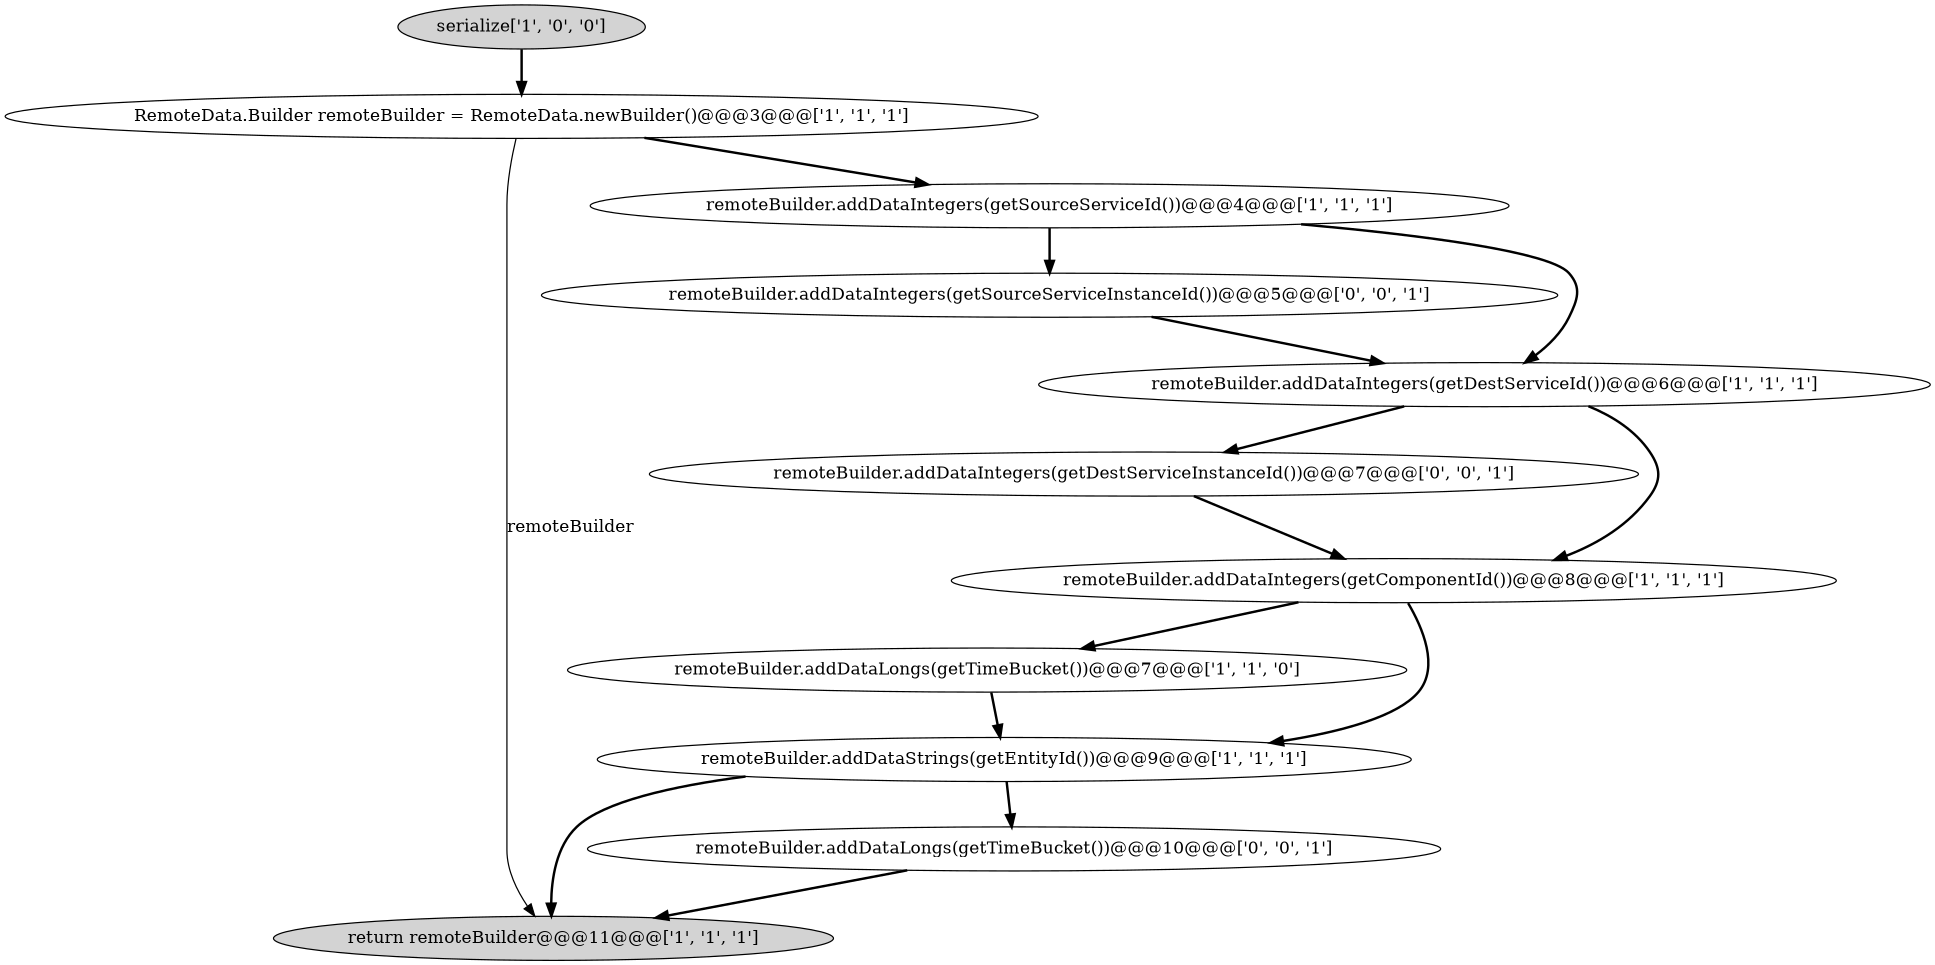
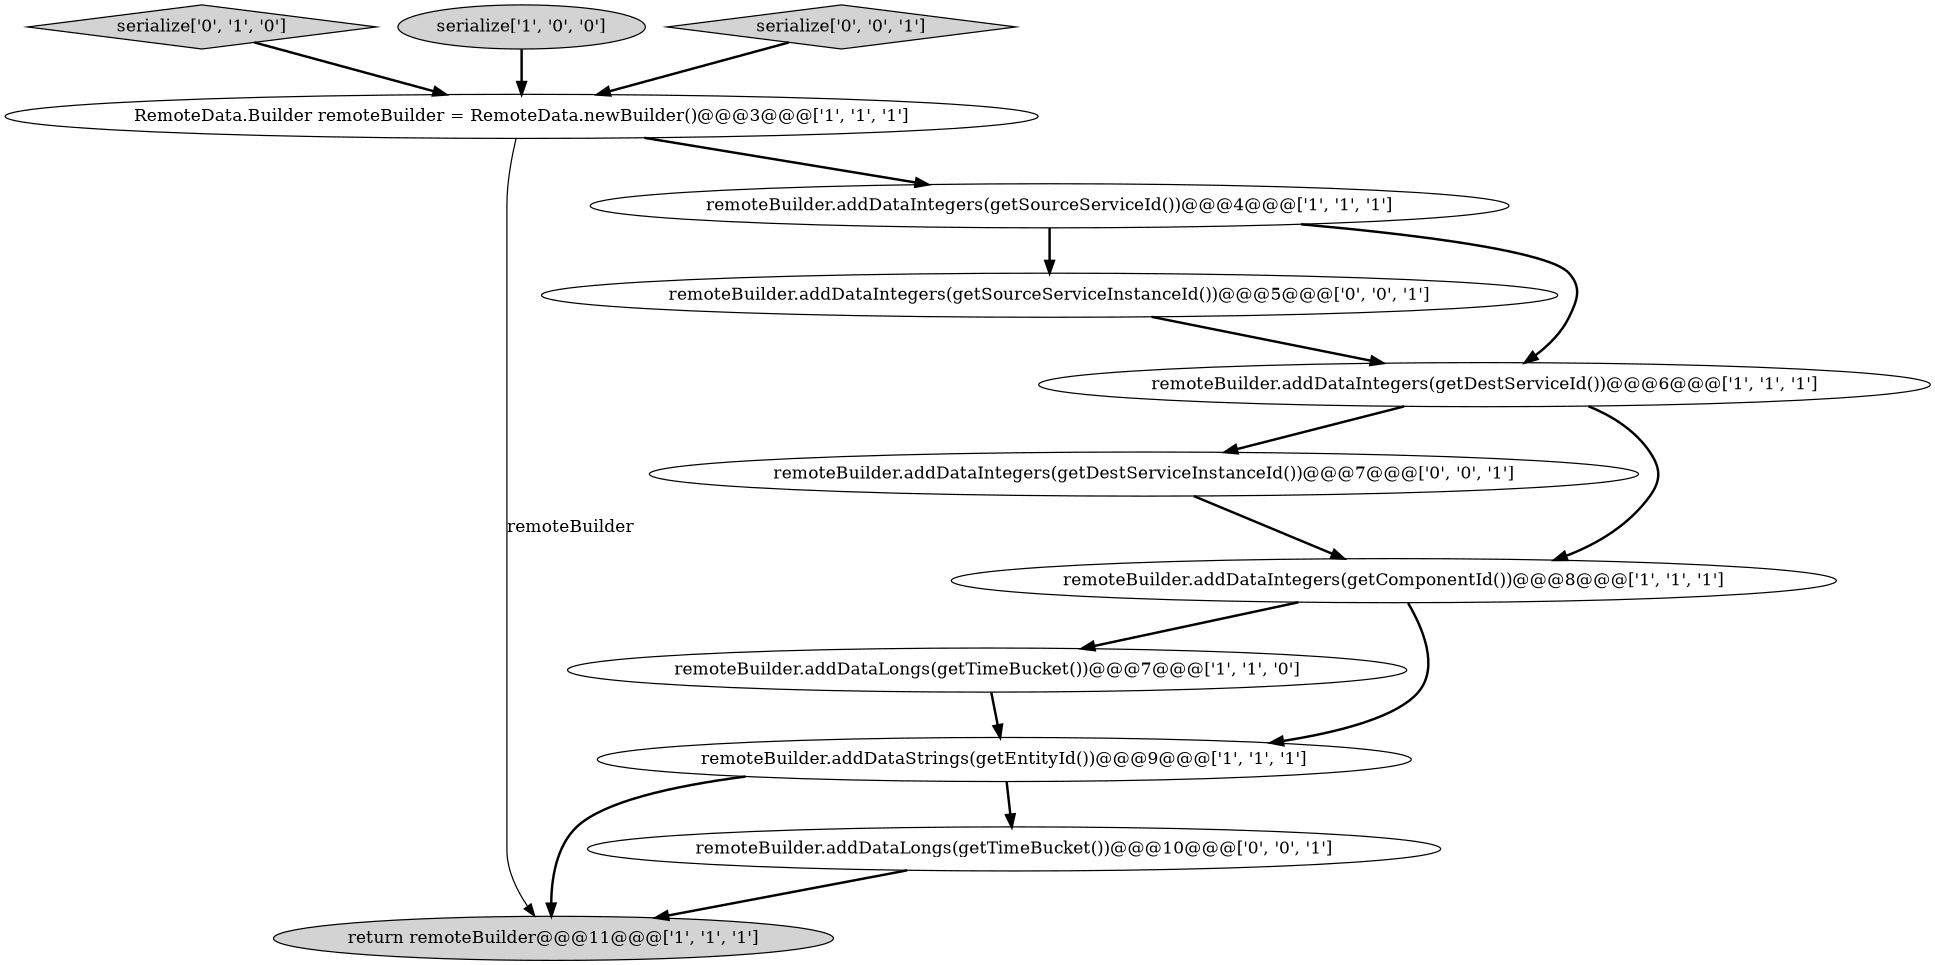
node "serialize['0', '1', '0']": added
node "serialize['0', '0', '1']": added
